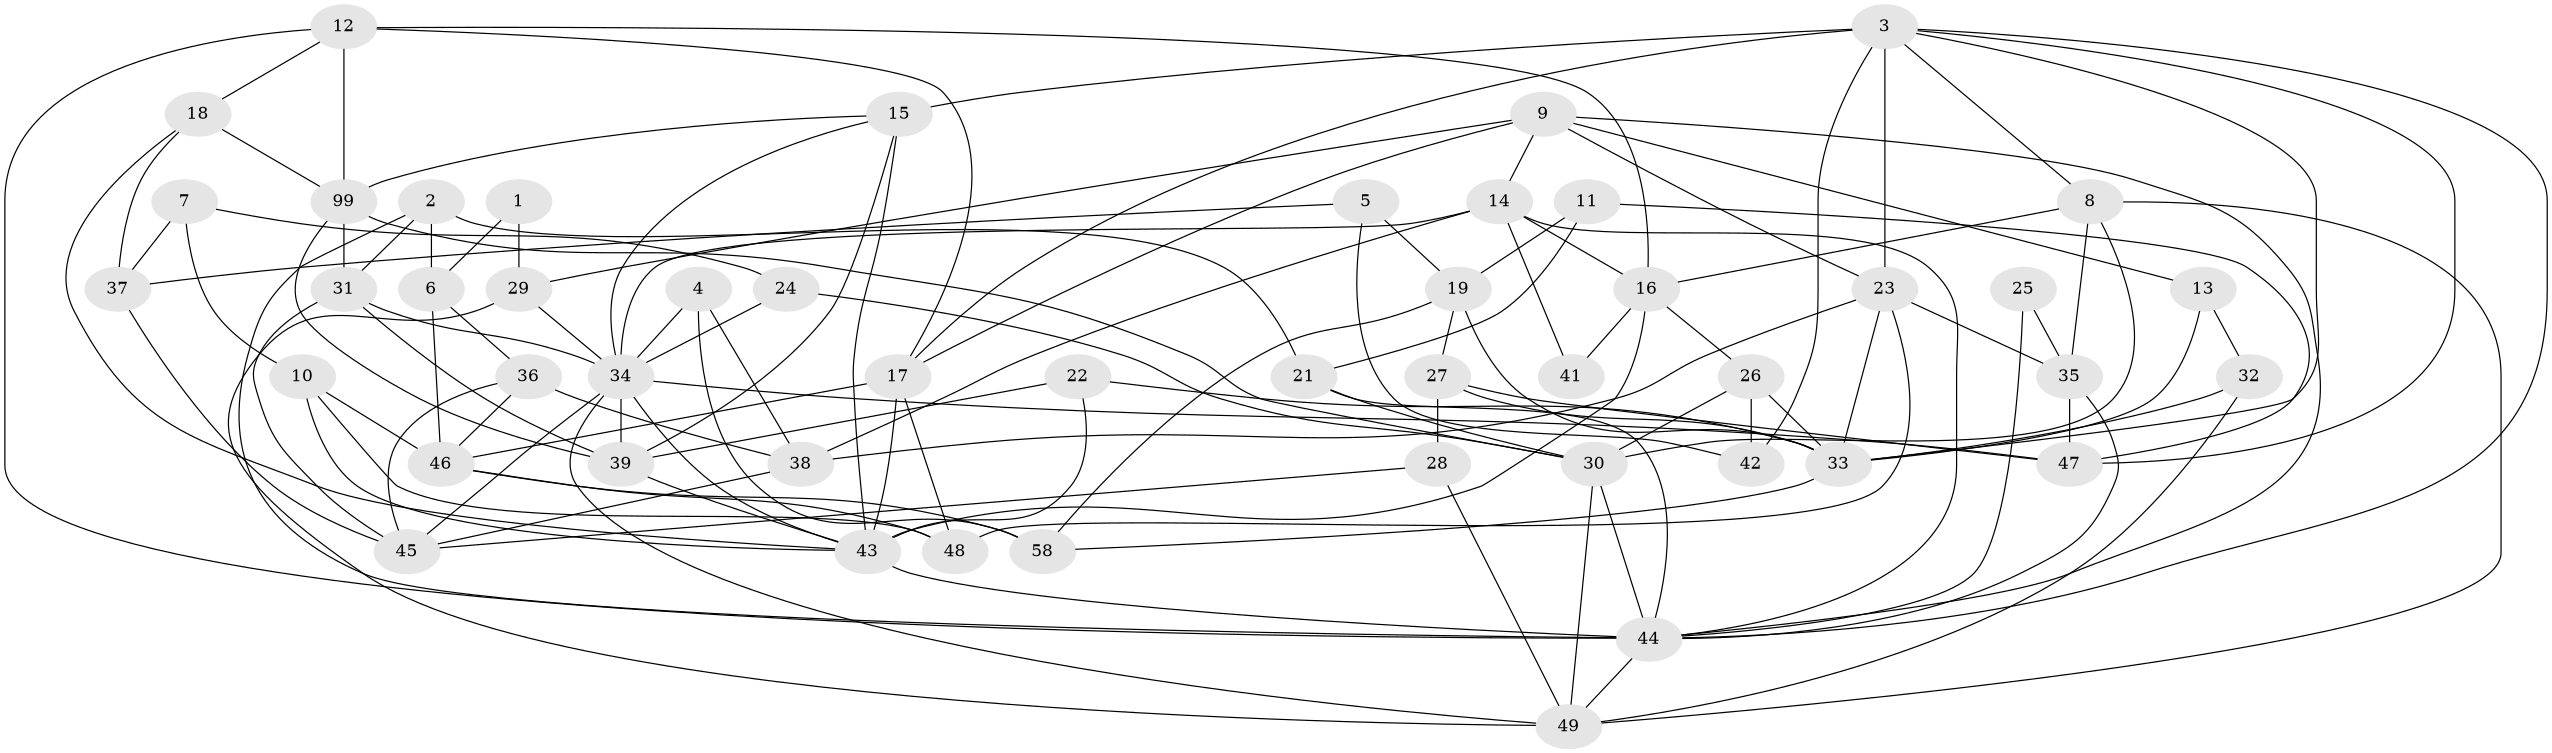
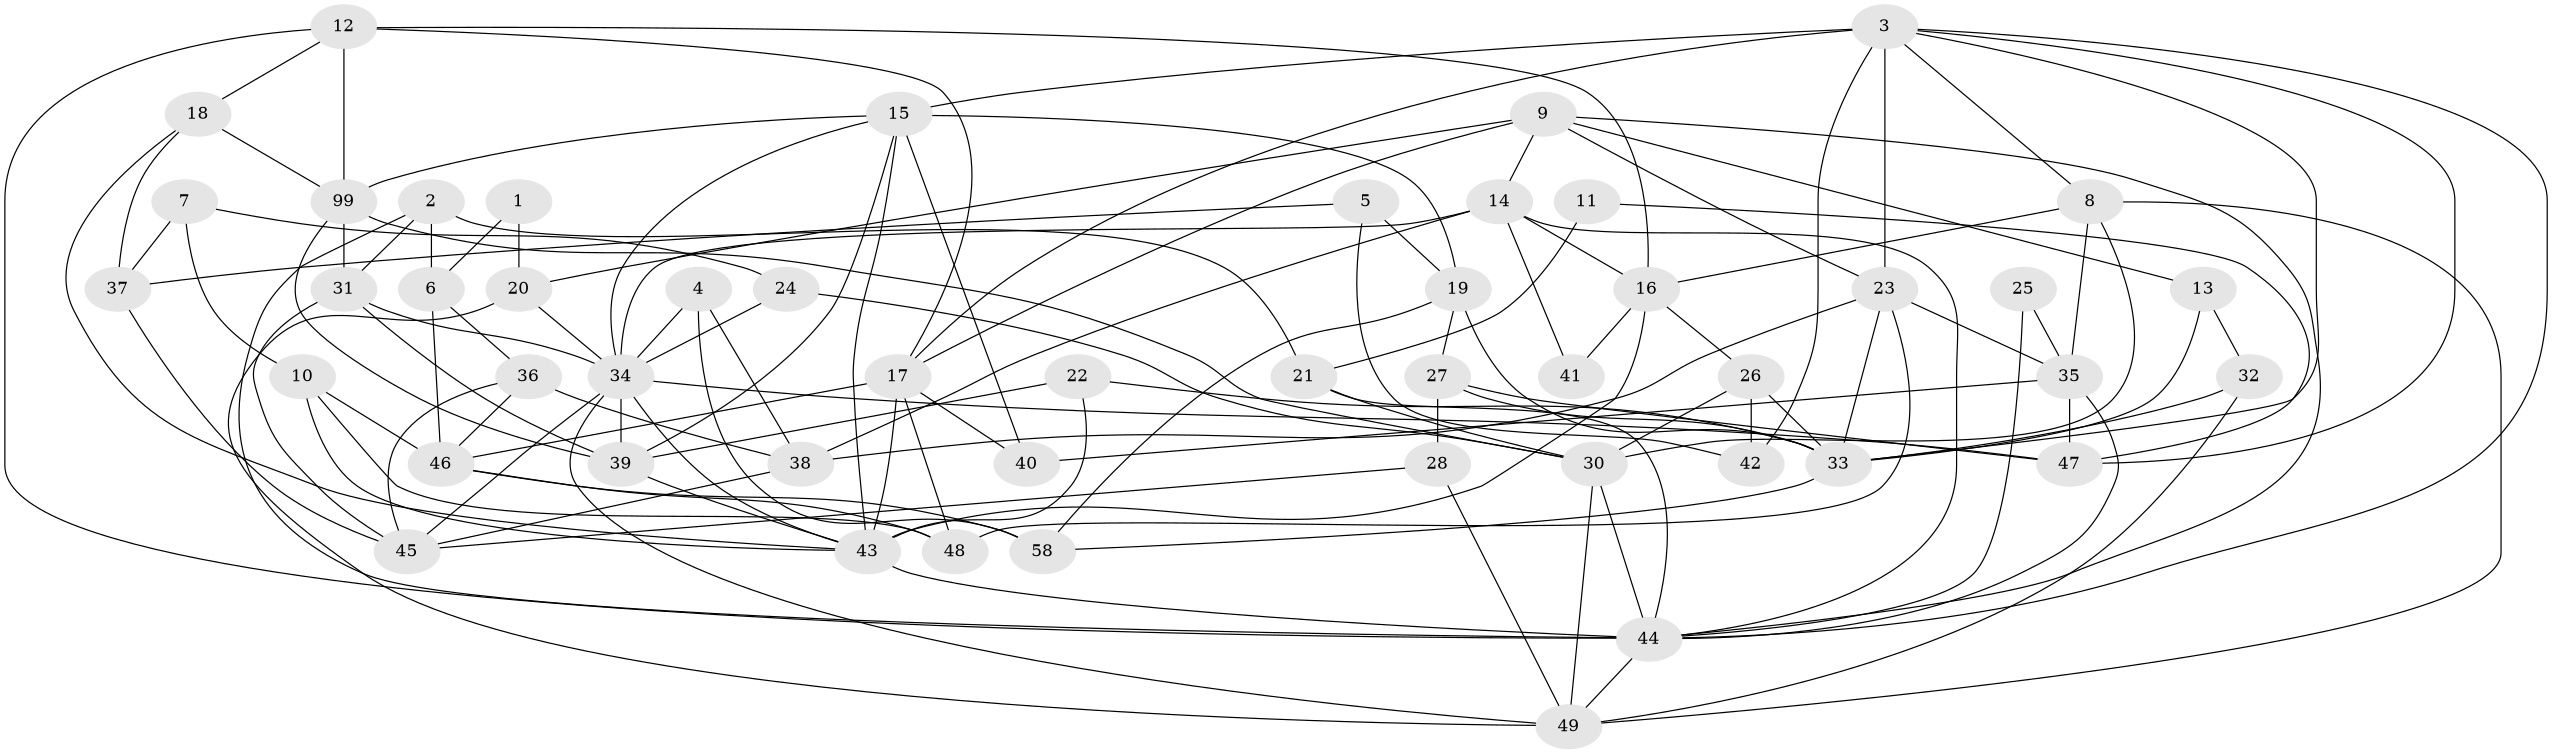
edge "11" -- "19": now "15" -- "19"
node "29": label "29" -> "20"
node "40": added
